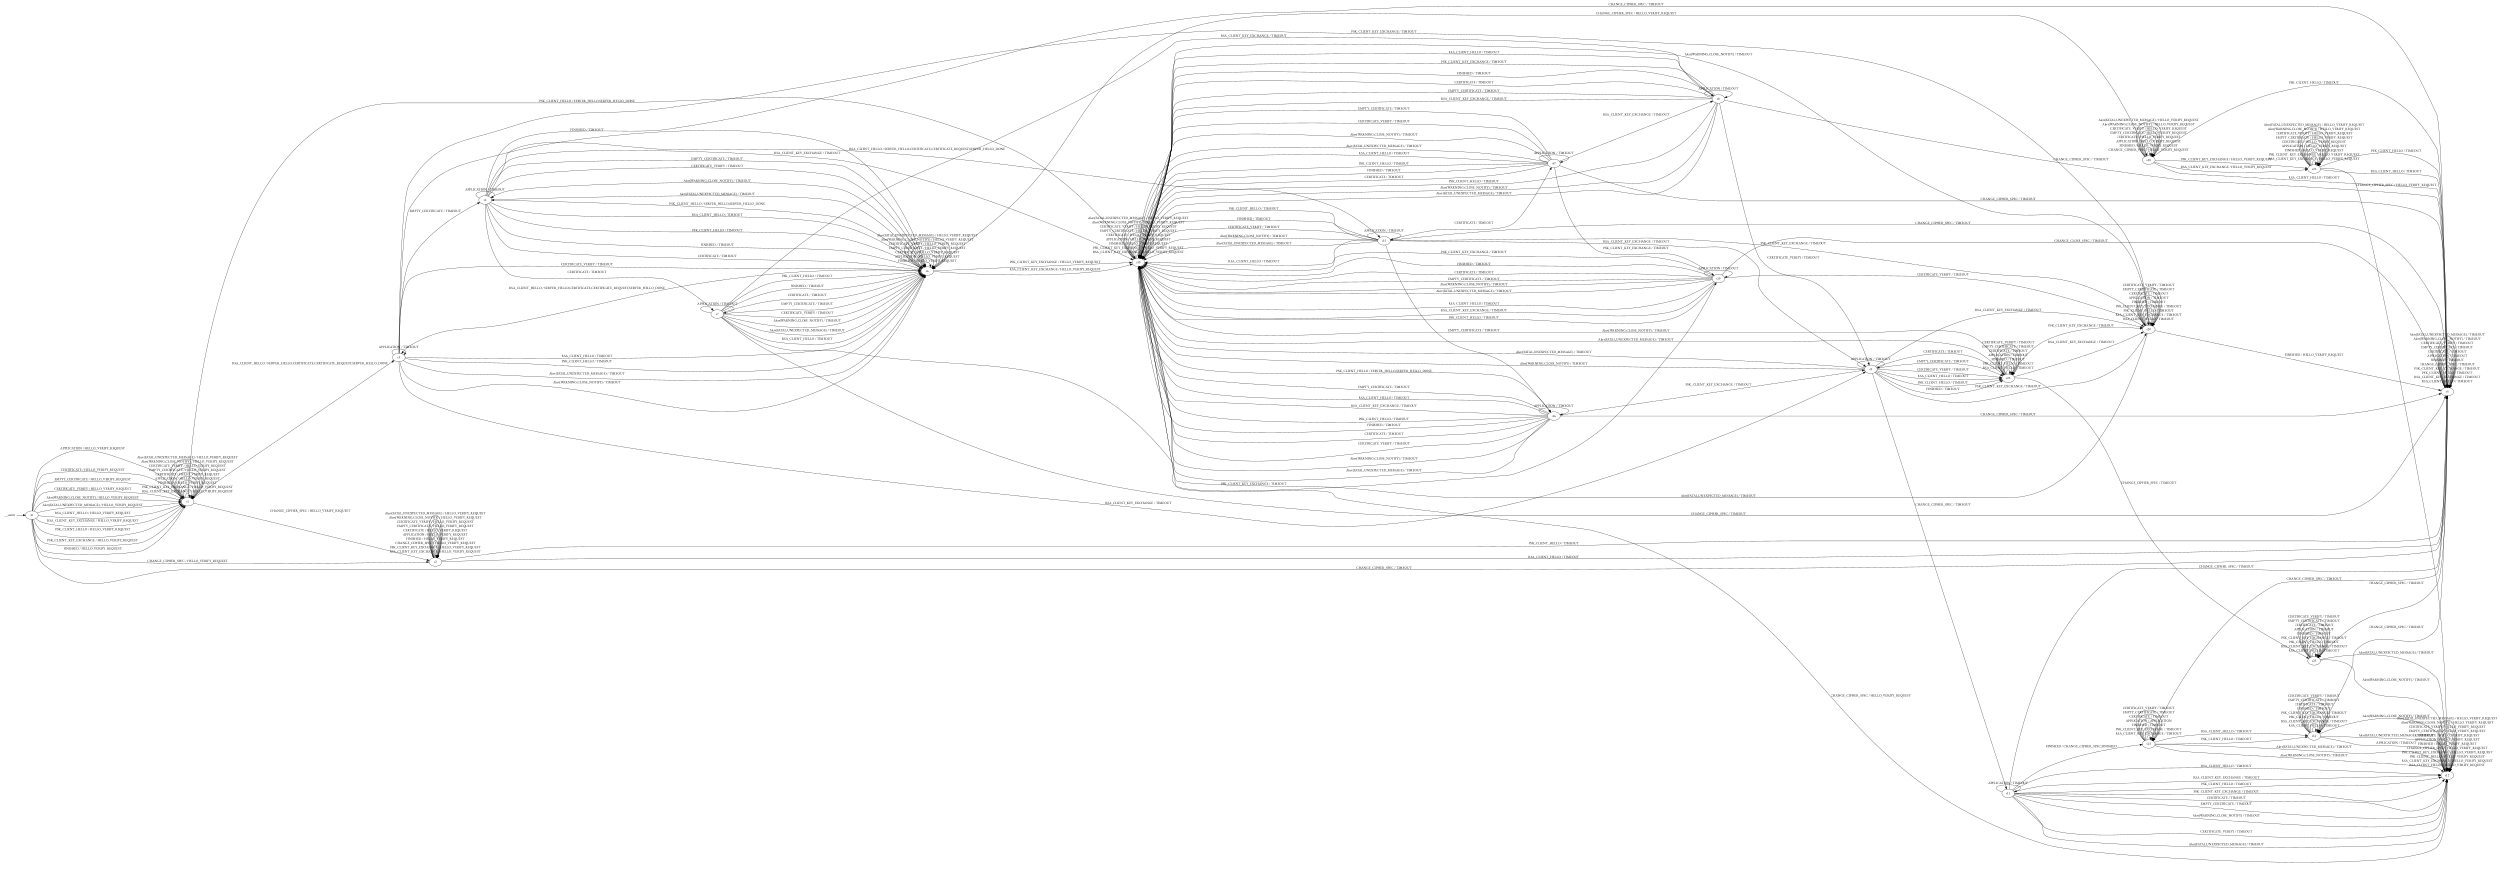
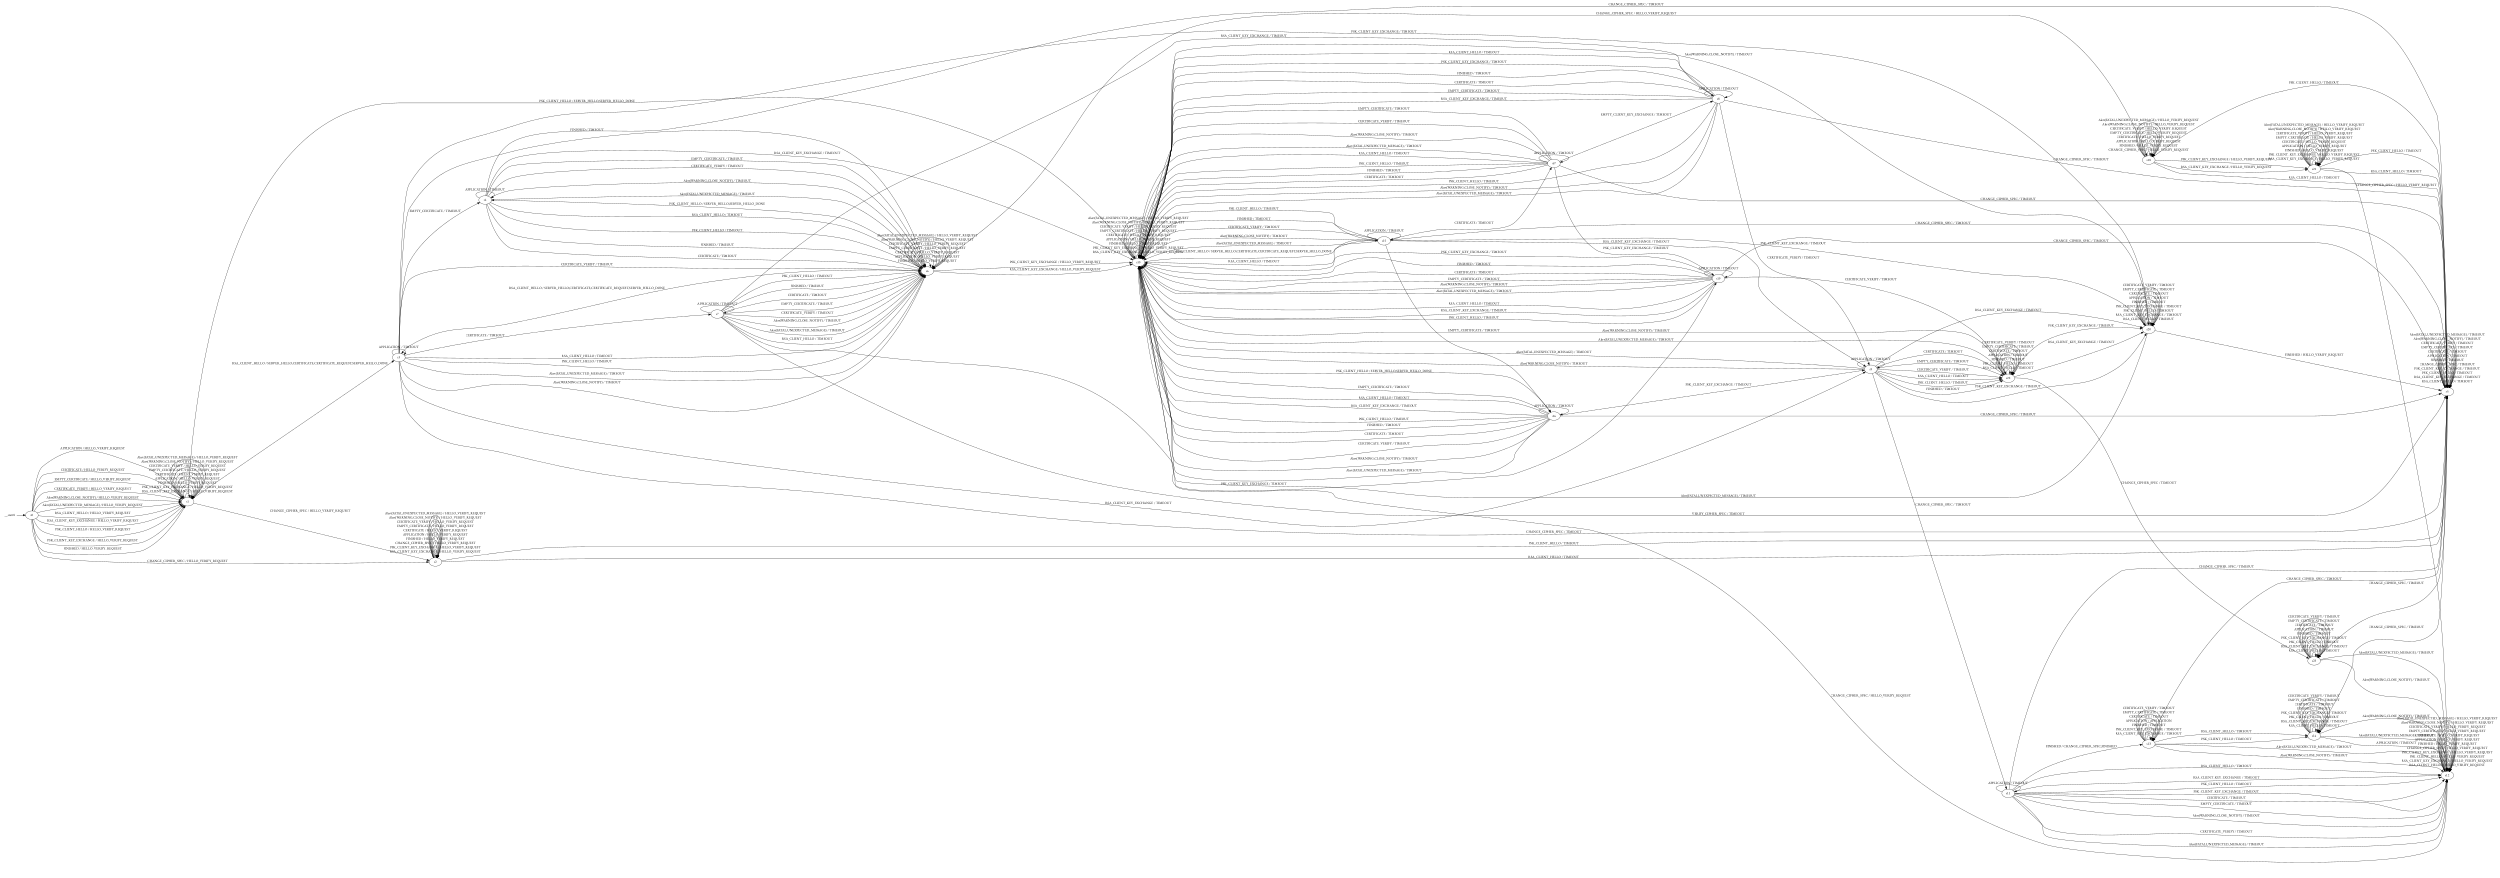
edge "s67" -> "s8": label "RSA_CLIENT_KEY_EXCHANGE / TIMEOUT" -> "EMPTY_CLIENT_KEY_EXCHANGE / TIMEOUT"
edge "s4" -> "s15": now "s10" -> "s15"
edge "s19" -> "s5": label "CHANGE_CLOSE_SPEC / TIMEOUT" -> "CHANGE_CIPHER_SPEC / TIMEOUT"
edge "s19" -> "s20": now "s19" -> "s22"
edge "s4" -> "s7": now "s3" -> "s7"
edge "s7" -> "s5": label "CHANGE_CIPHER_SPEC / TIMEOUT" -> "VERIFY_CIPHER_SPEC / TIMEOUT"
edge "s0" -> "s5": now "s3" -> "s5"
